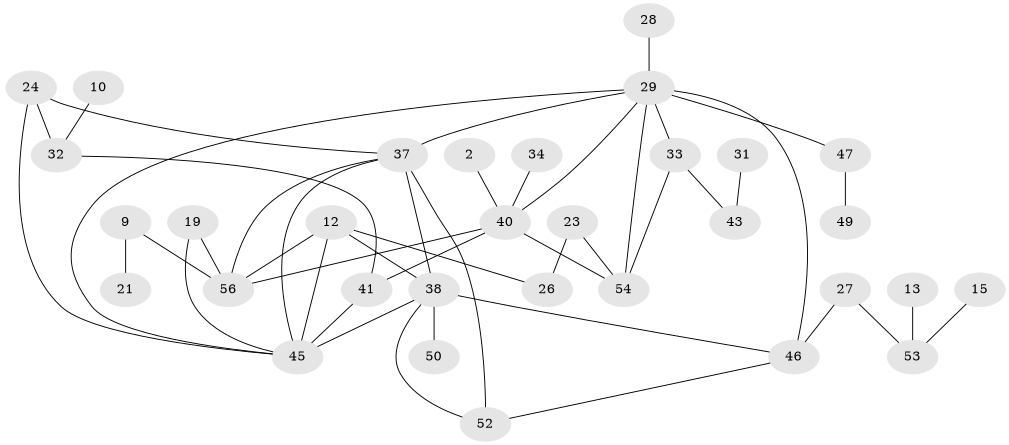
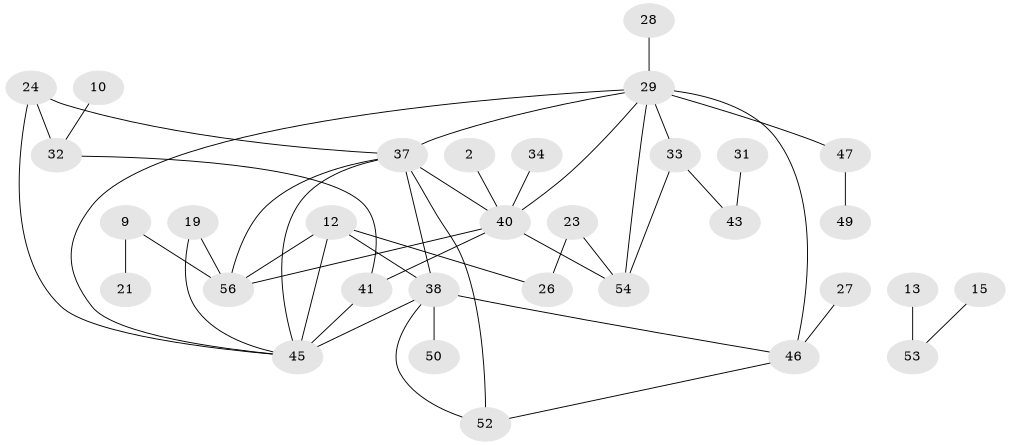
edge "37" -- "40": added
edge "27" -- "53": removed
